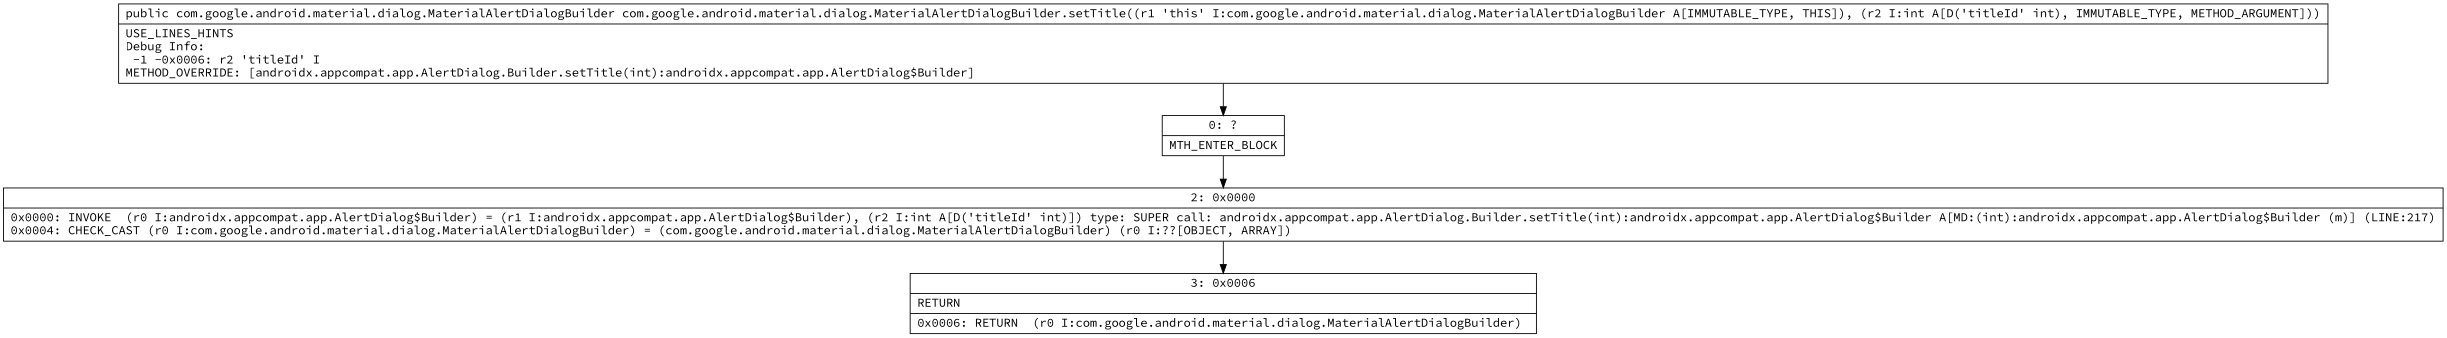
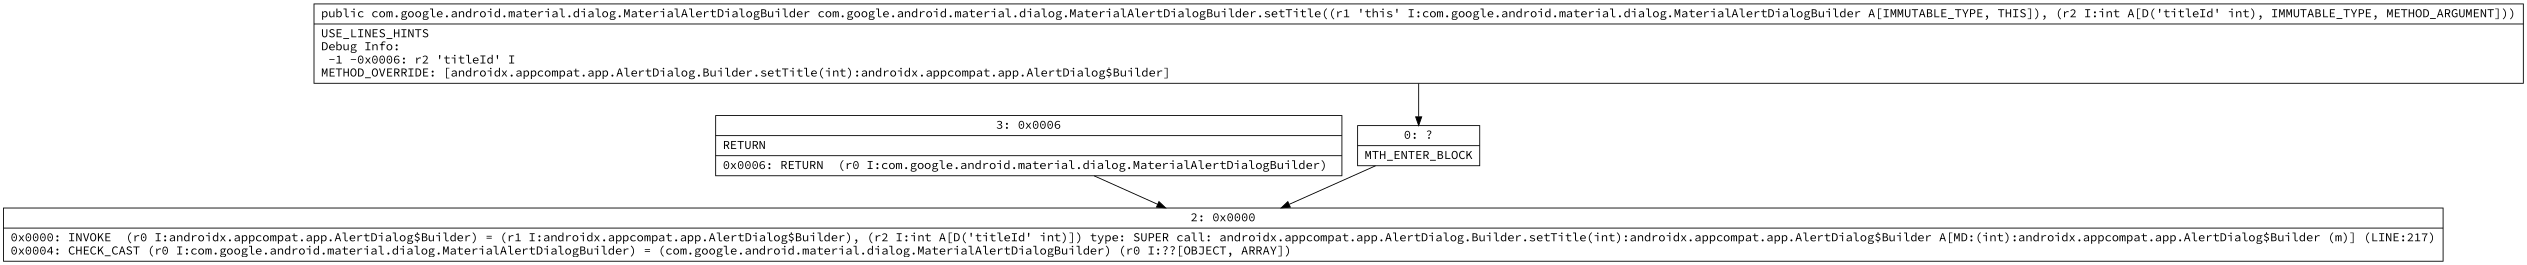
edge "2: 0x0000" -> "3: 0x0006": reversed
